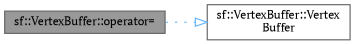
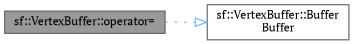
node "sf::VertexBuffer::Vertex Buffer": label "sf::VertexBuffer::Vertex Buffer" -> "sf::VertexBuffer::Buffer Buffer"
